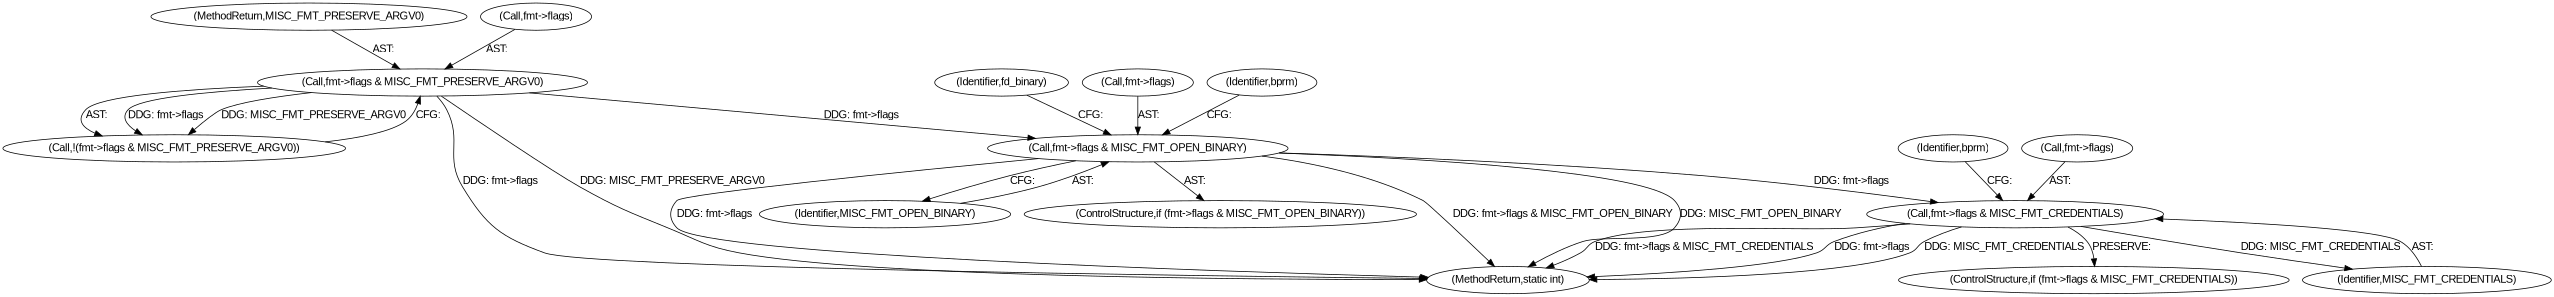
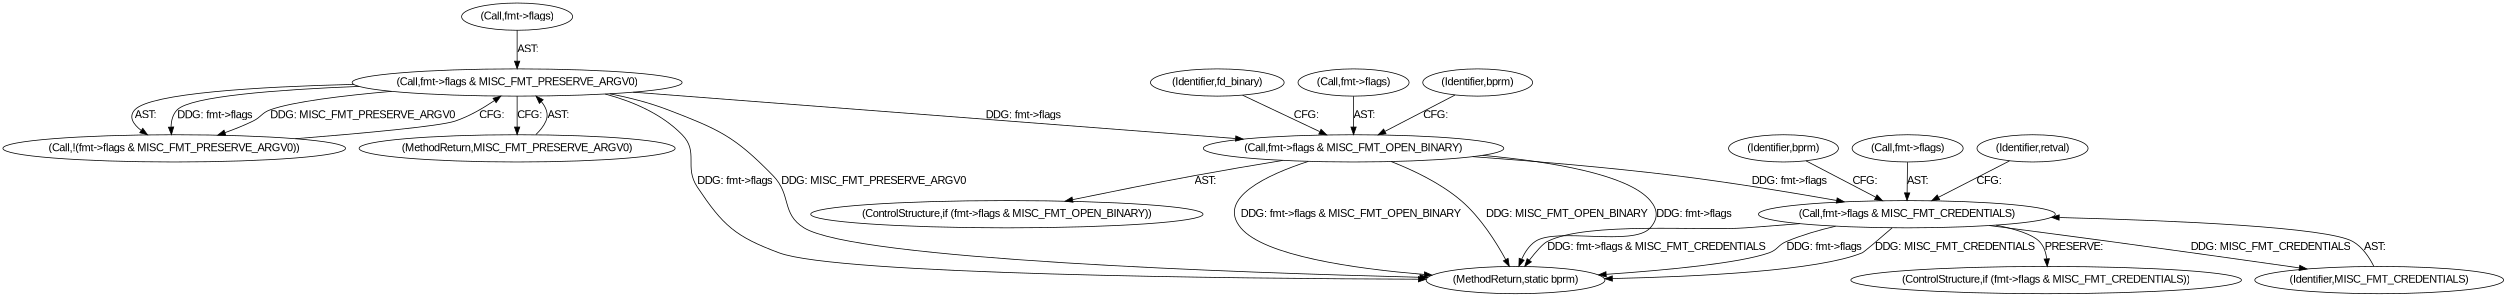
edge "(Call,fmt->flags & MISC_FMT_PRESERVE_ARGV0)" -> "(MethodReturn,MISC_FMT_PRESERVE_ARGV0)": added, label "CFG:"
node "(Identifier,retval)": added
node "(Identifier,MISC_FMT_OPEN_BINARY)": removed
node "(MethodReturn,static int)": label "(MethodReturn,static int)" -> "(MethodReturn,static bprm)"
